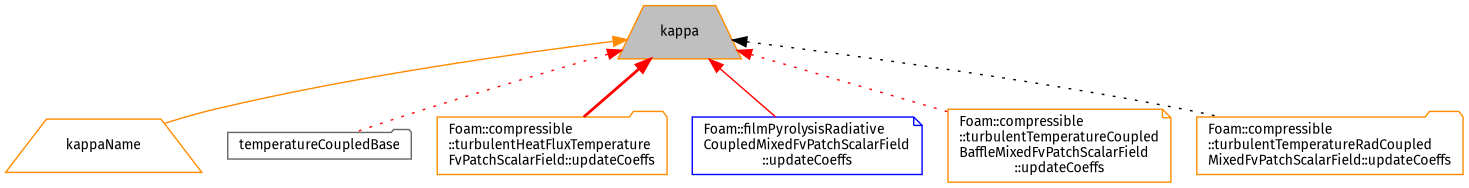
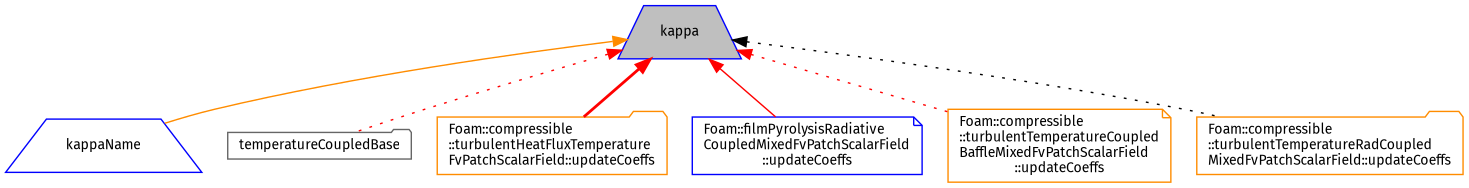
node "kappa": color darkorange -> blue
node "kappaName": color darkorange -> blue
